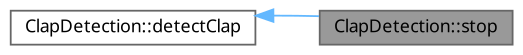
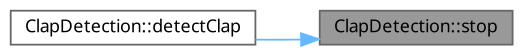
edge "ClapDetection::stop" -> "ClapDetection::detectClap": reversed
